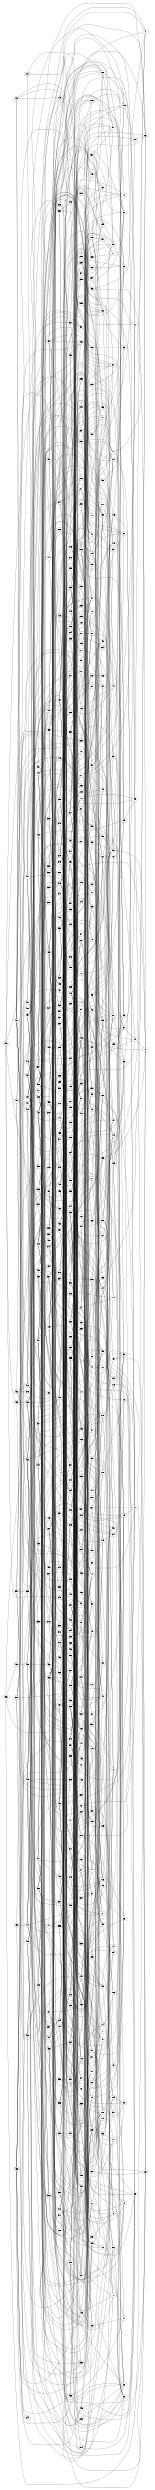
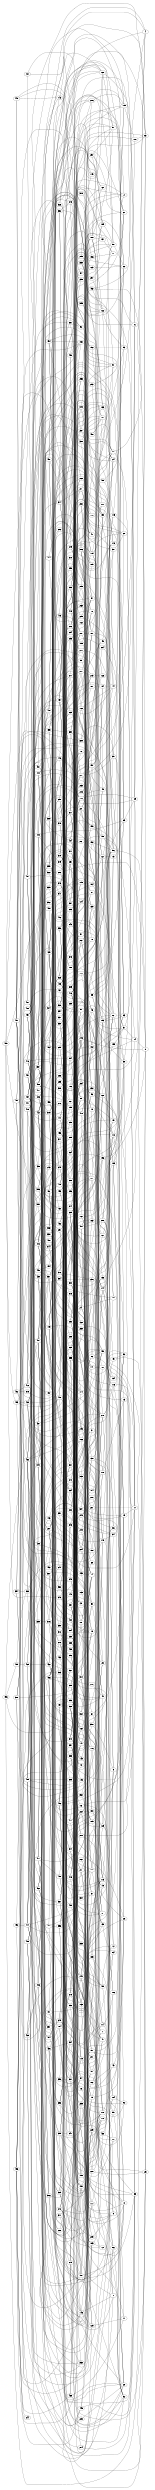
node "495": added
